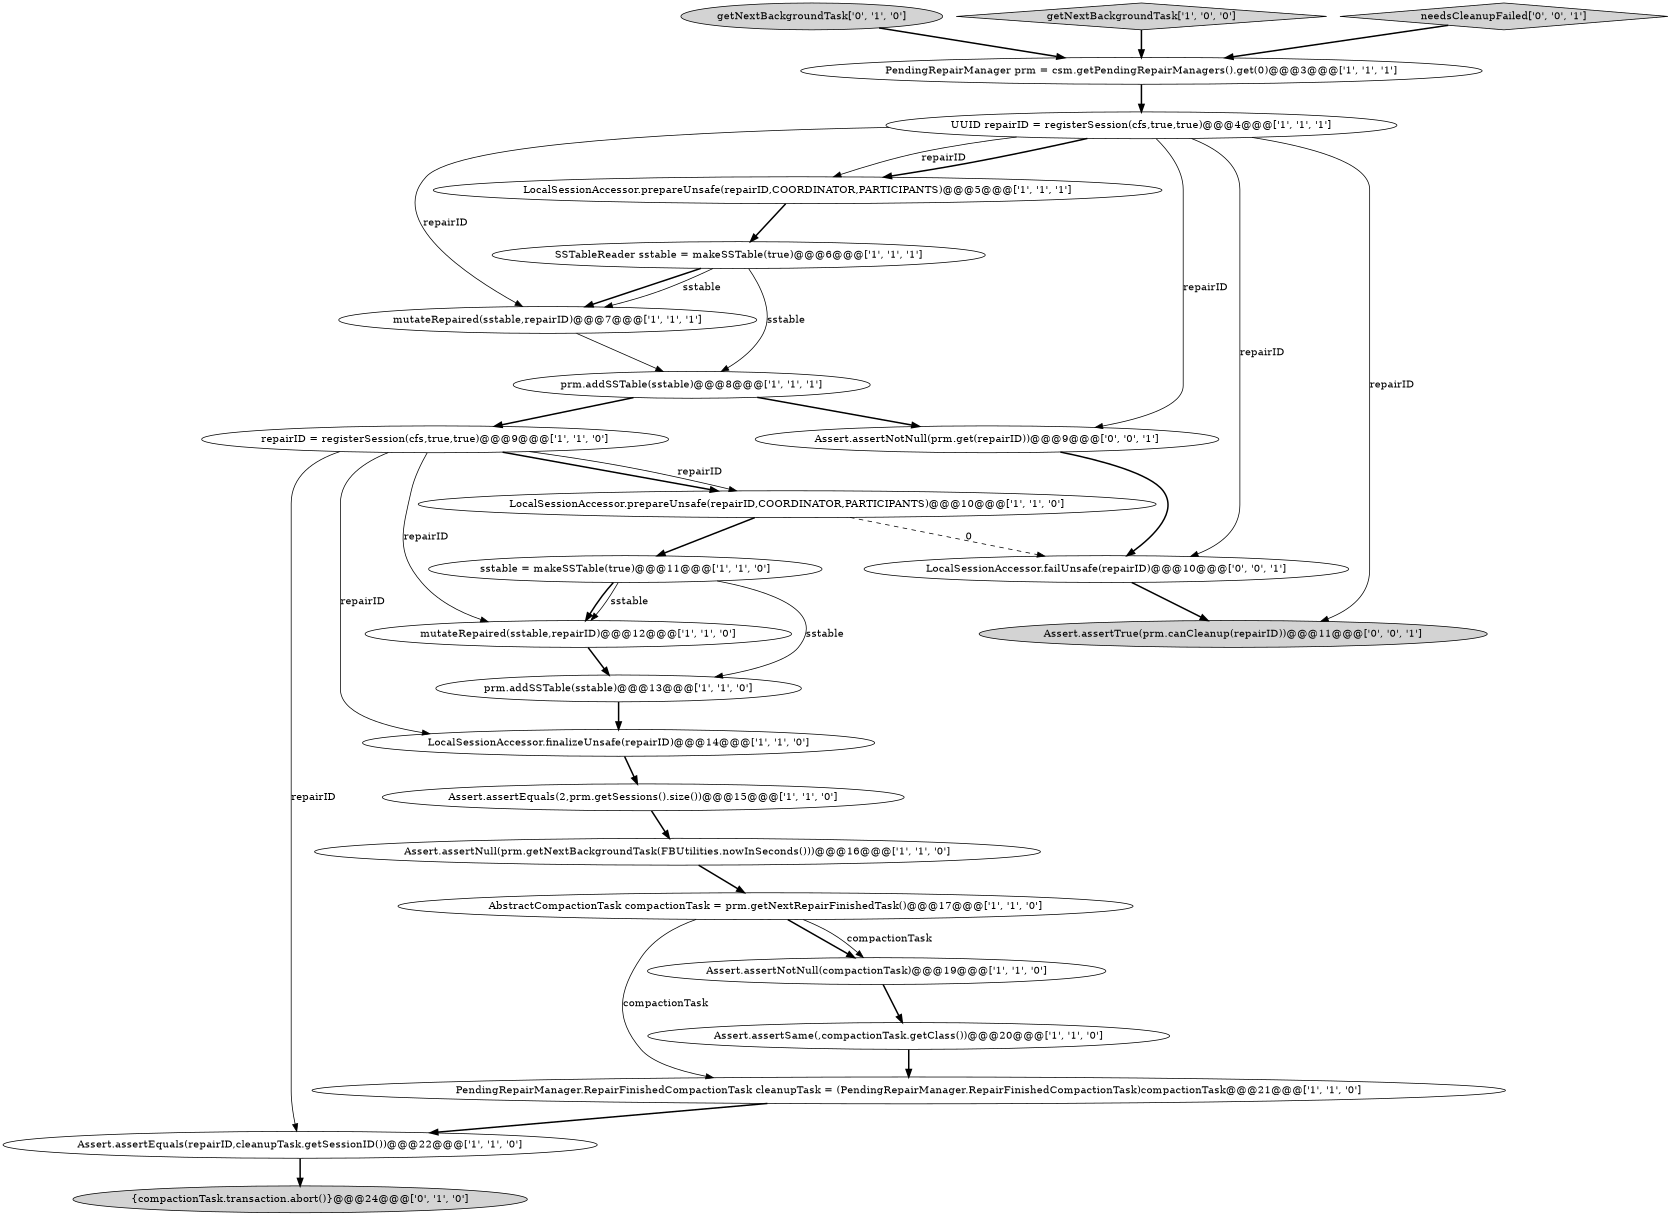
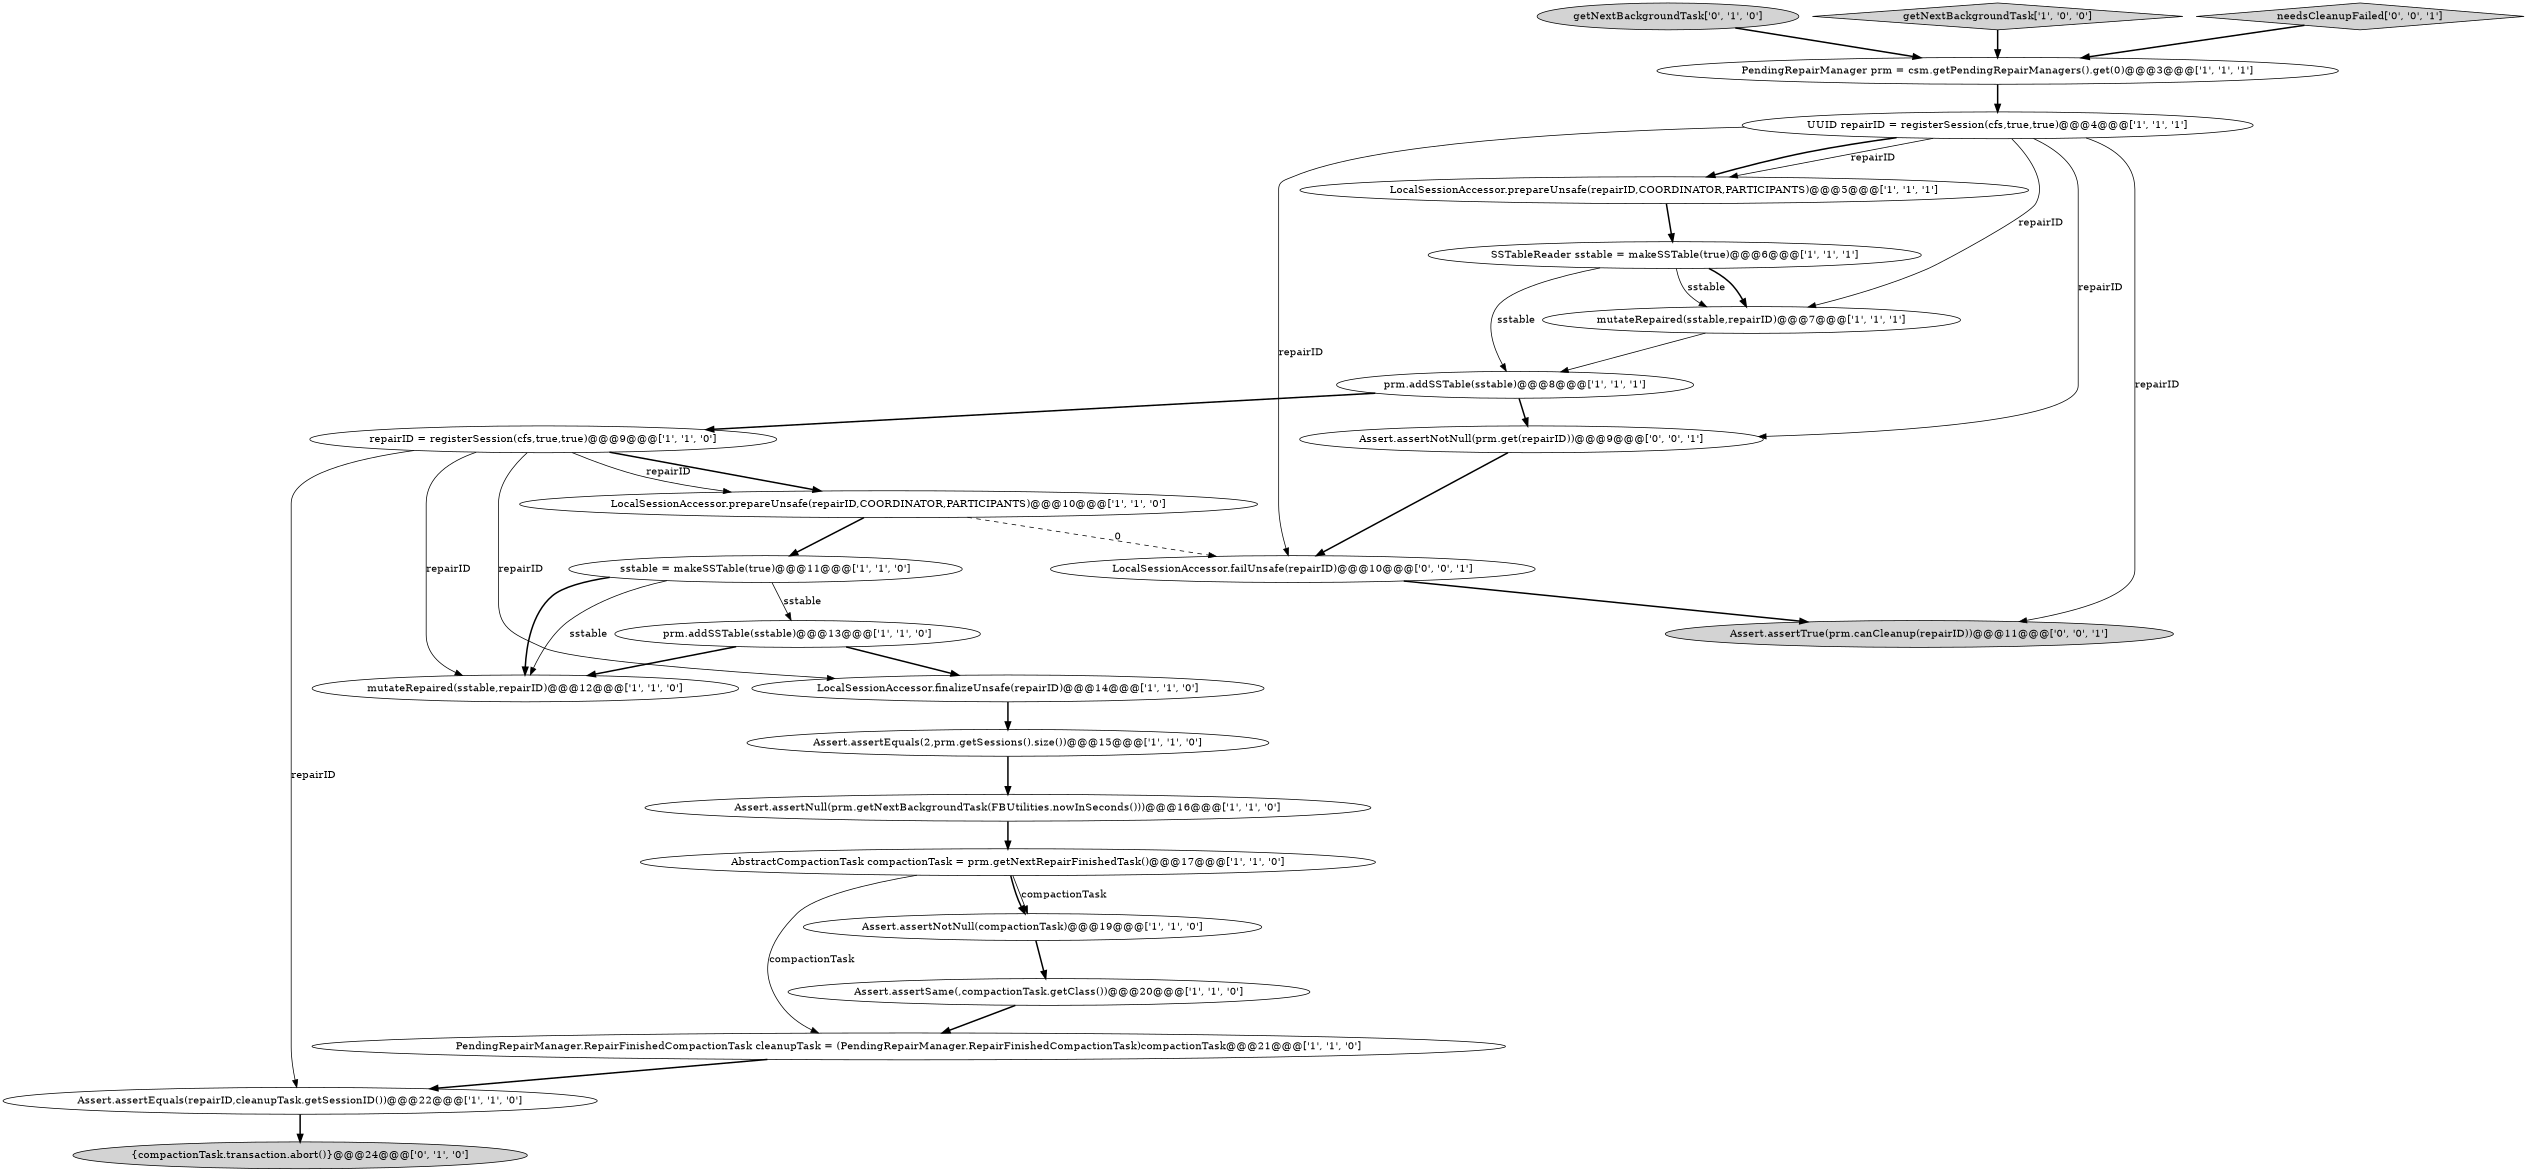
edge "mutateRepaired(sstable,repairID)@@@12@@@['1', '1', '0']" -> "prm.addSSTable(sstable)@@@13@@@['1', '1', '0']": reversed
